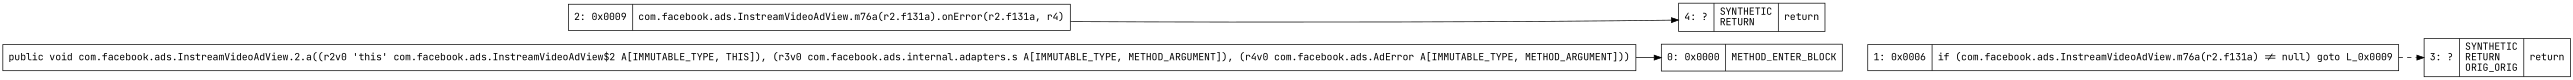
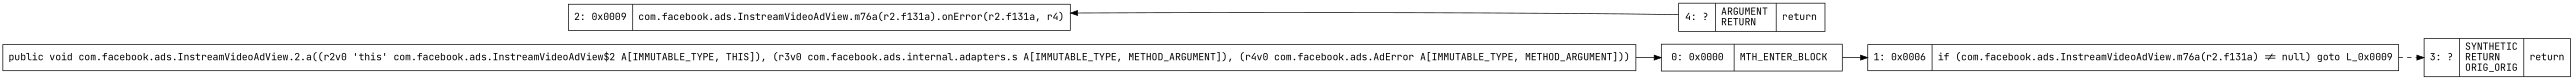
node "4: ?": text "SYNTHETIC" -> "ARGUMENT"
edge "2: 0x0009" -> "4: ?": reversed
node "0: 0x0000": text "METHOD_ENTER_BLOCK" -> "MTH_ENTER_BLOCK"
edge "0: 0x0000" -> "1: 0x0006": added
